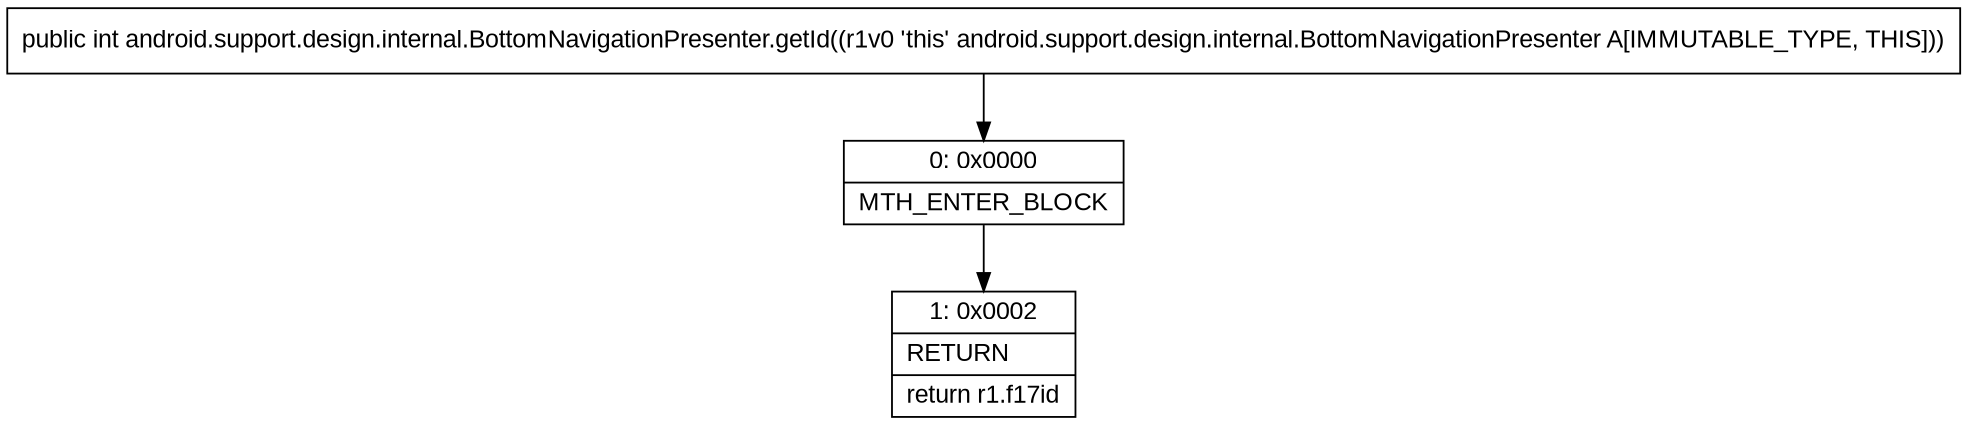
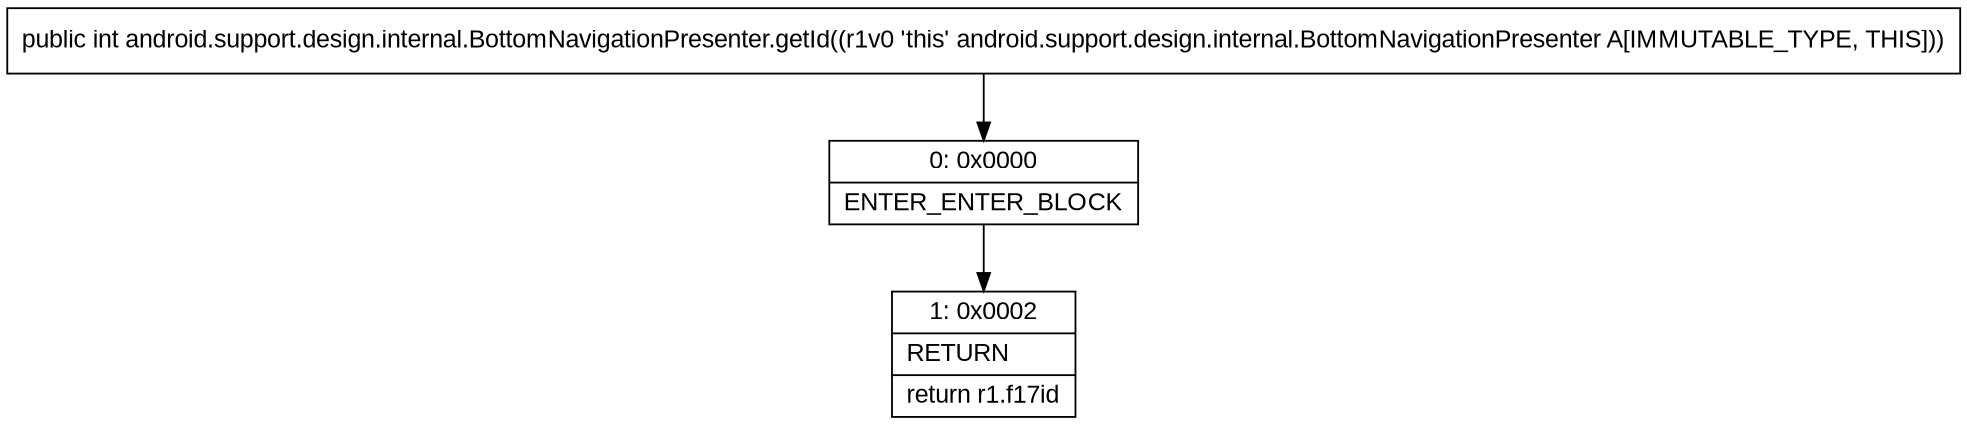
node "0: 0x0000": text "MTH_ENTER_BLOCK" -> "ENTER_ENTER_BLOCK"
